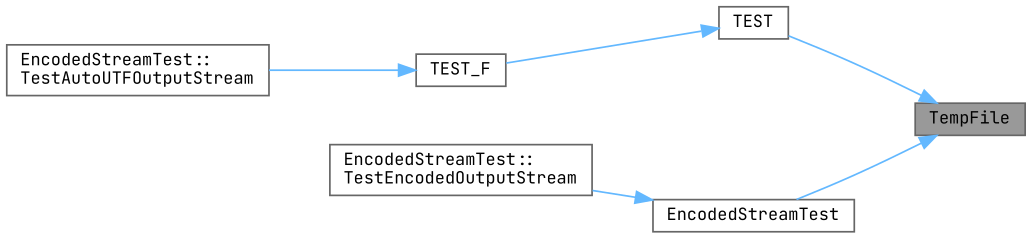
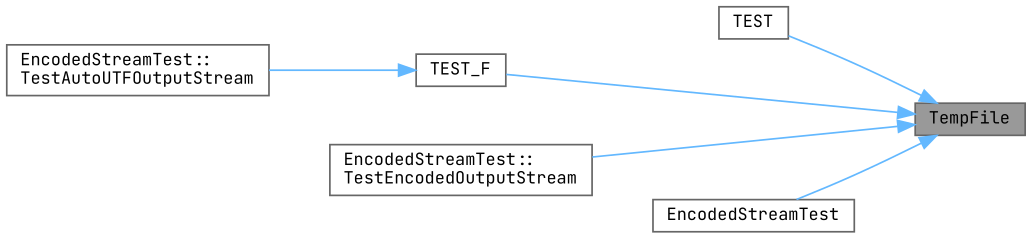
edge "TEST_F" -> "TEST": now "TEST_F" -> "TempFile"
edge "EncodedStreamTest:: TestEncodedOutputStream" -> "EncodedStreamTest": now "EncodedStreamTest:: TestEncodedOutputStream" -> "TempFile"
